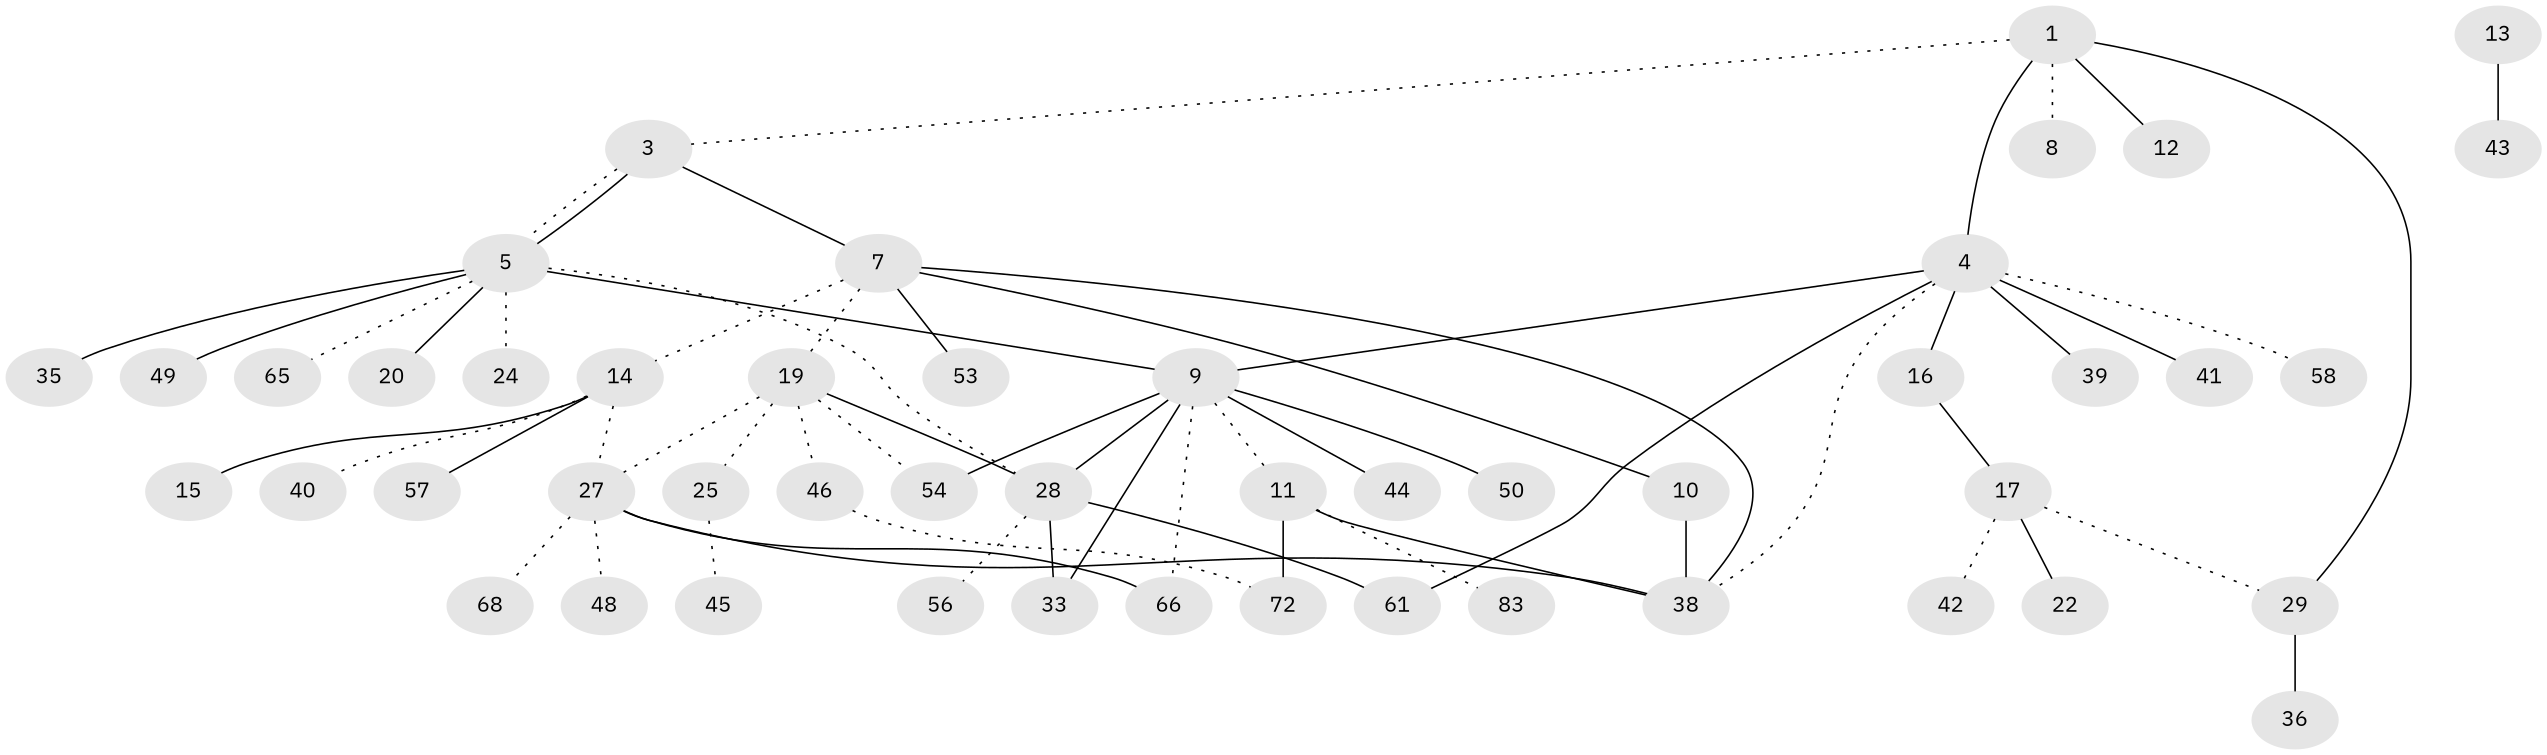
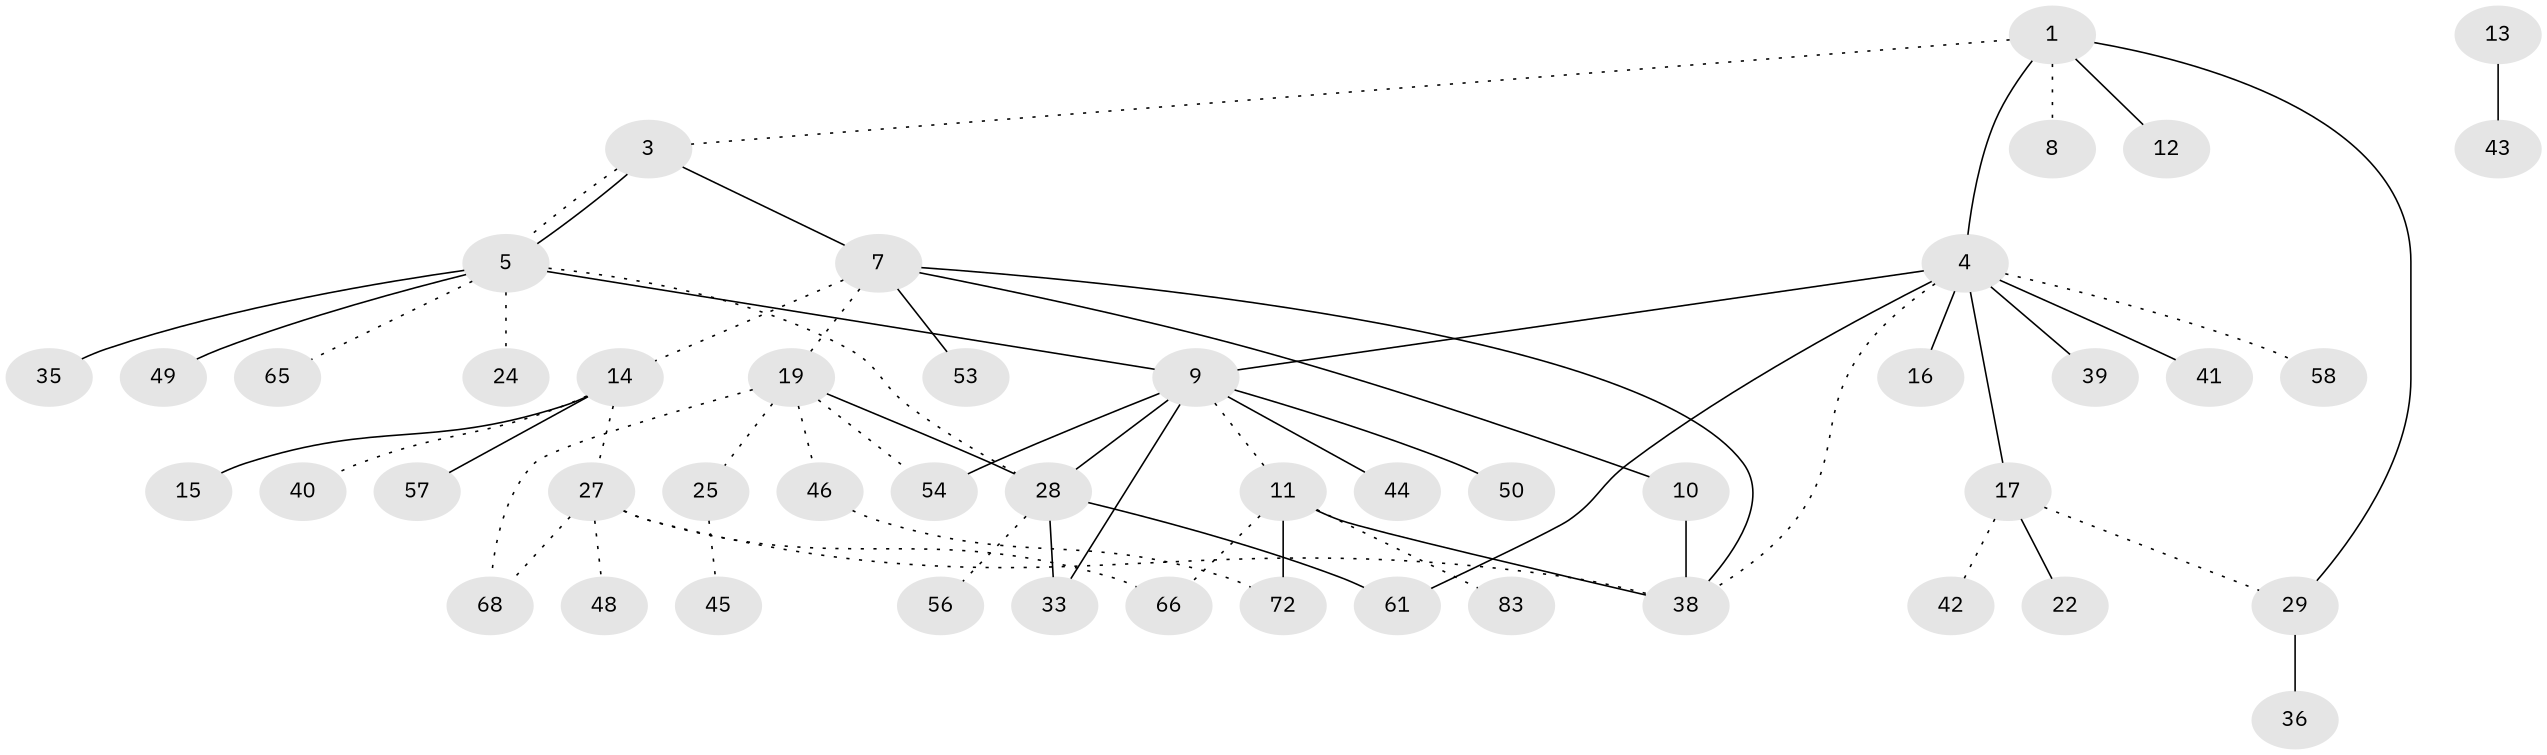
node "20": removed
edge "19" -- "27": now "19" -- "68"
edge "16" -- "17": now "4" -- "17"
edge "9" -- "66": now "11" -- "66"
edge "27" -- "66": style solid -> dotted
edge "27" -- "38": style solid -> dotted
